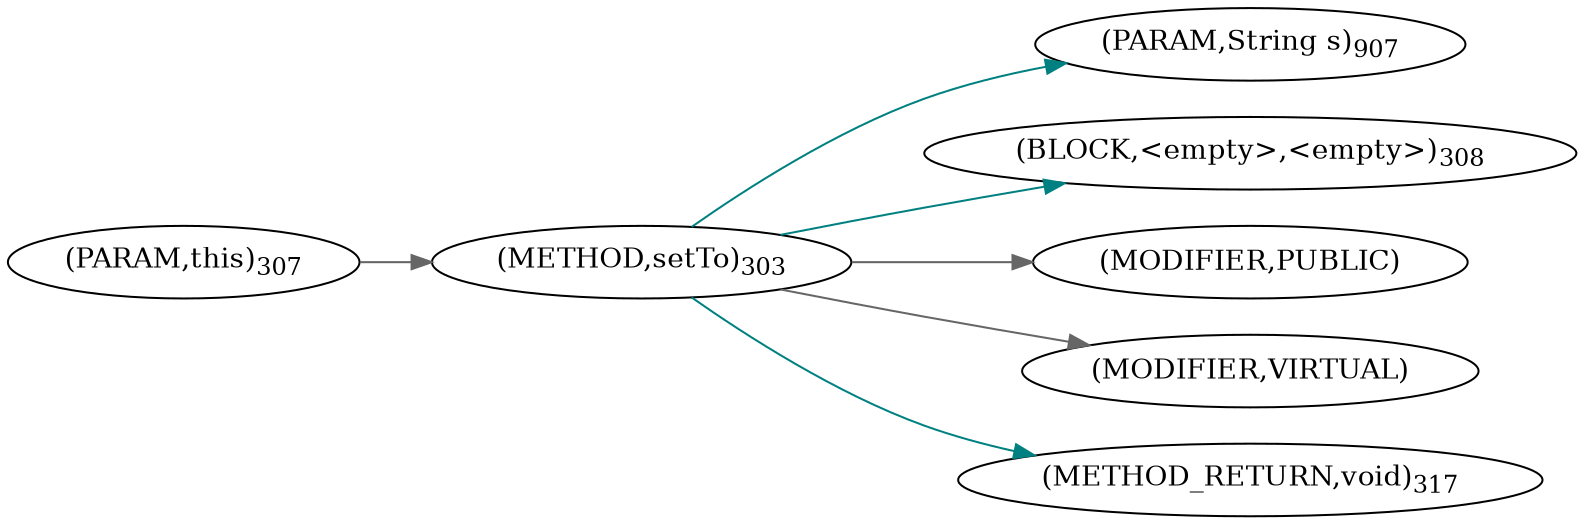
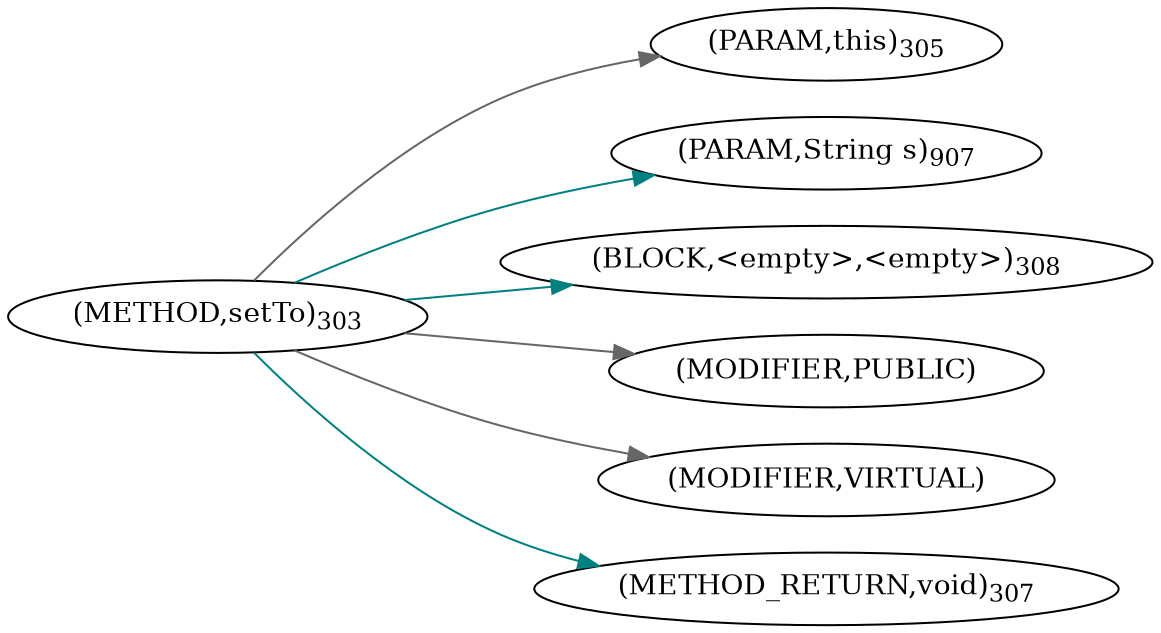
node "(PARAM,this)": text "307" -> "305"
edge "(PARAM,this)" -> "(METHOD,setTo)": reversed
node "(METHOD_RETURN,void)": text "317" -> "307"
